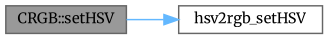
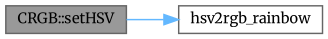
node "hsv2rgb_setHSV": label "hsv2rgb_setHSV" -> "hsv2rgb_rainbow"
